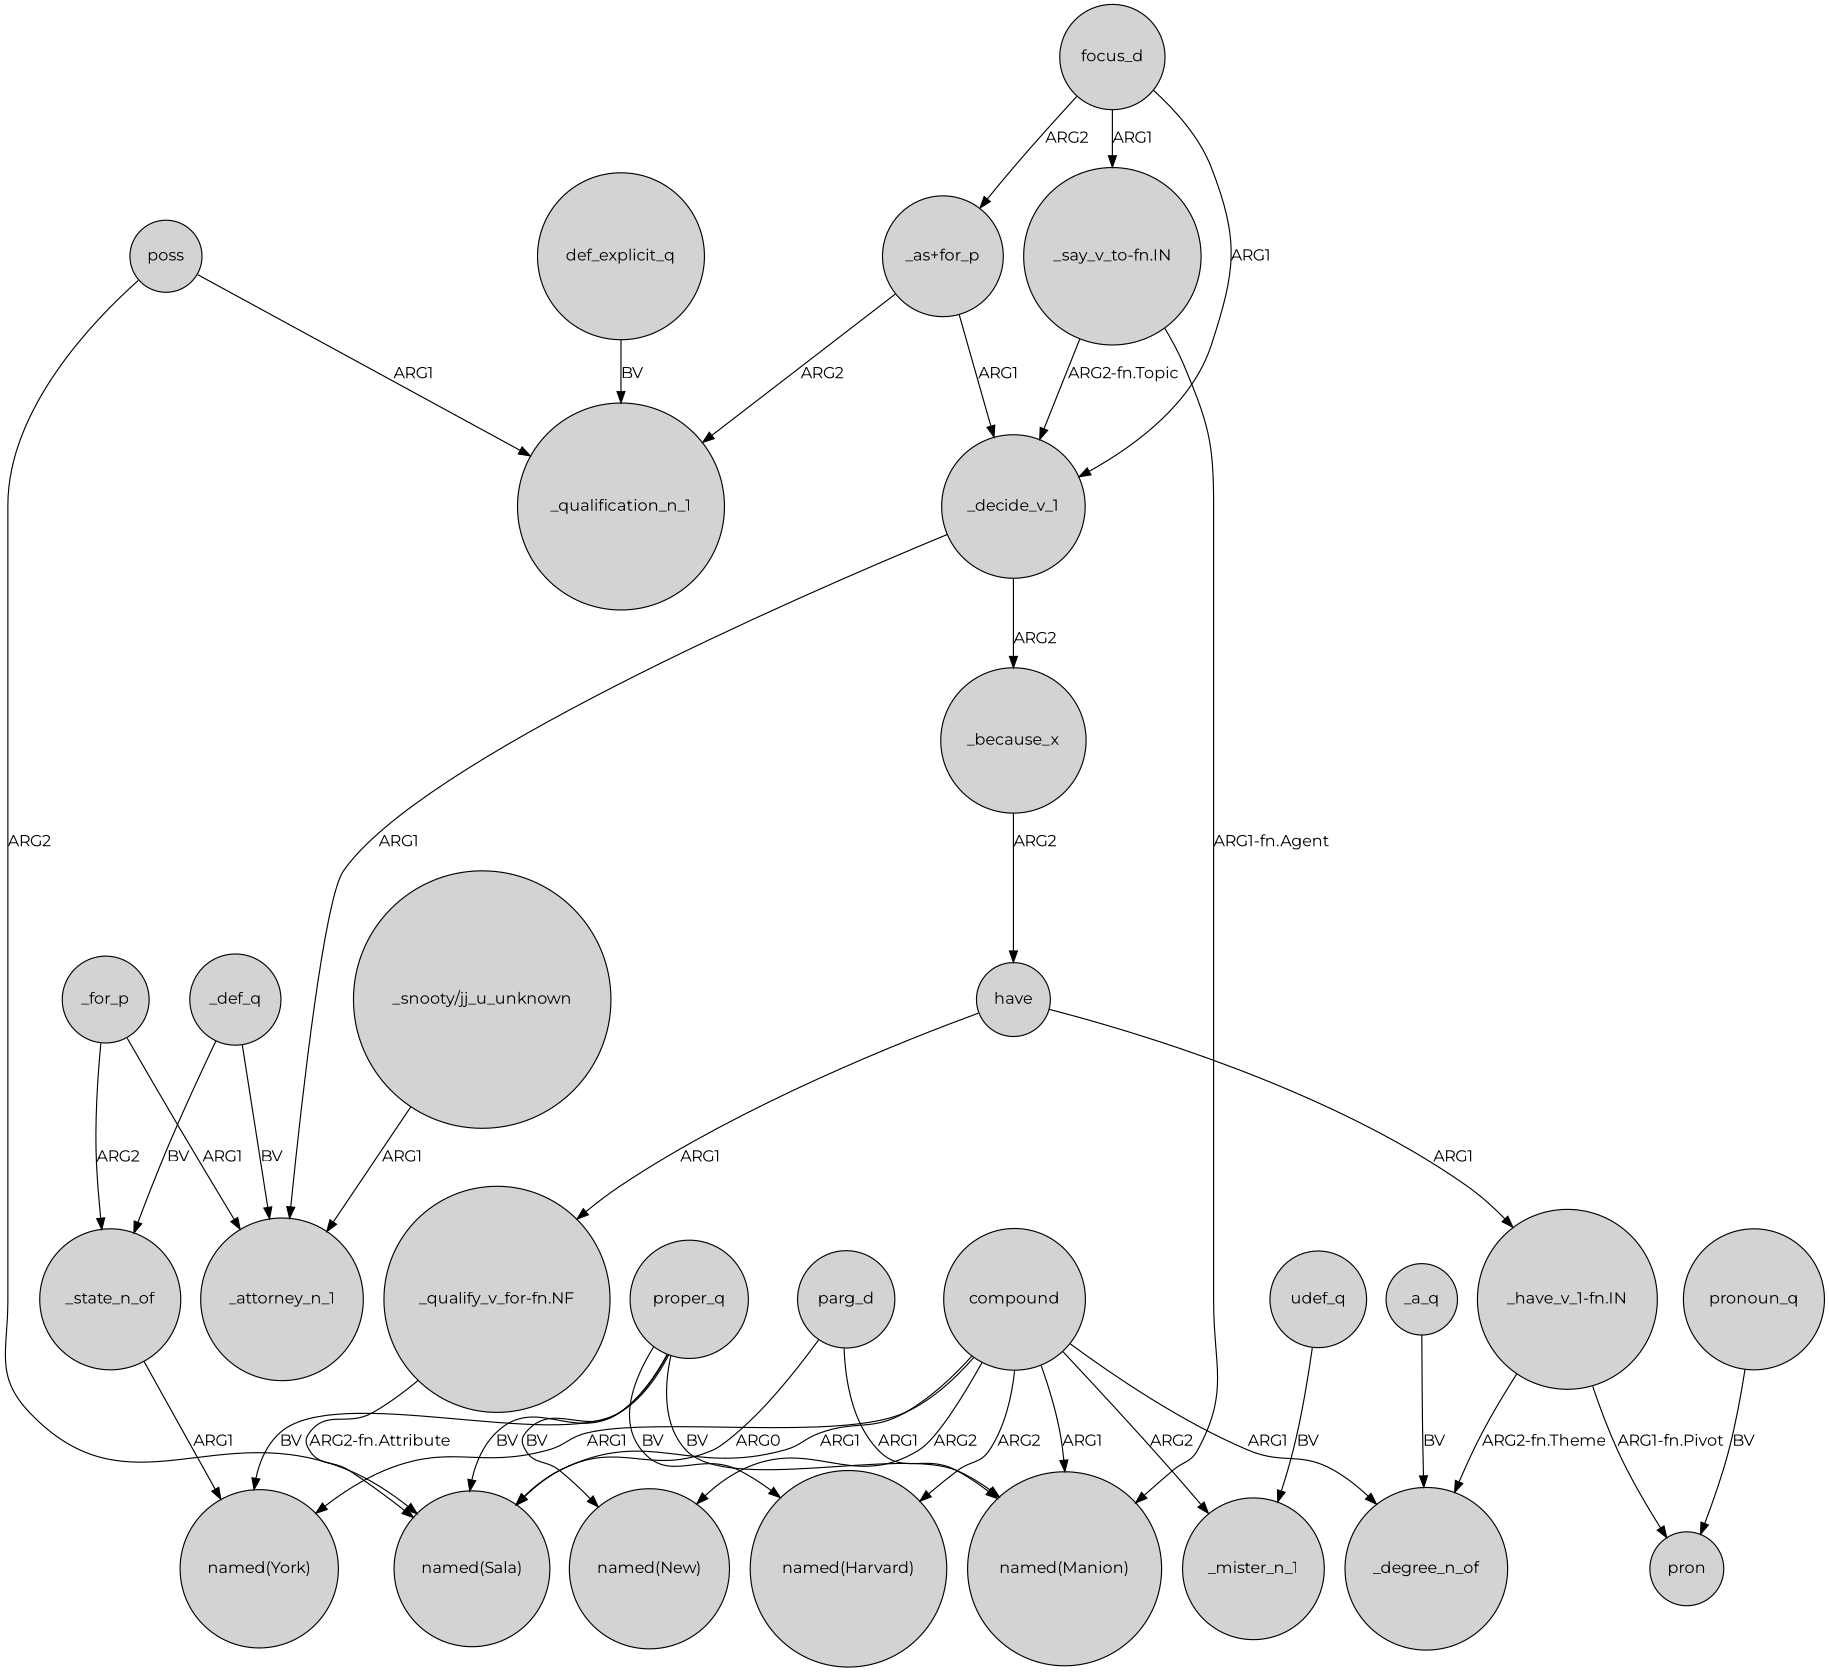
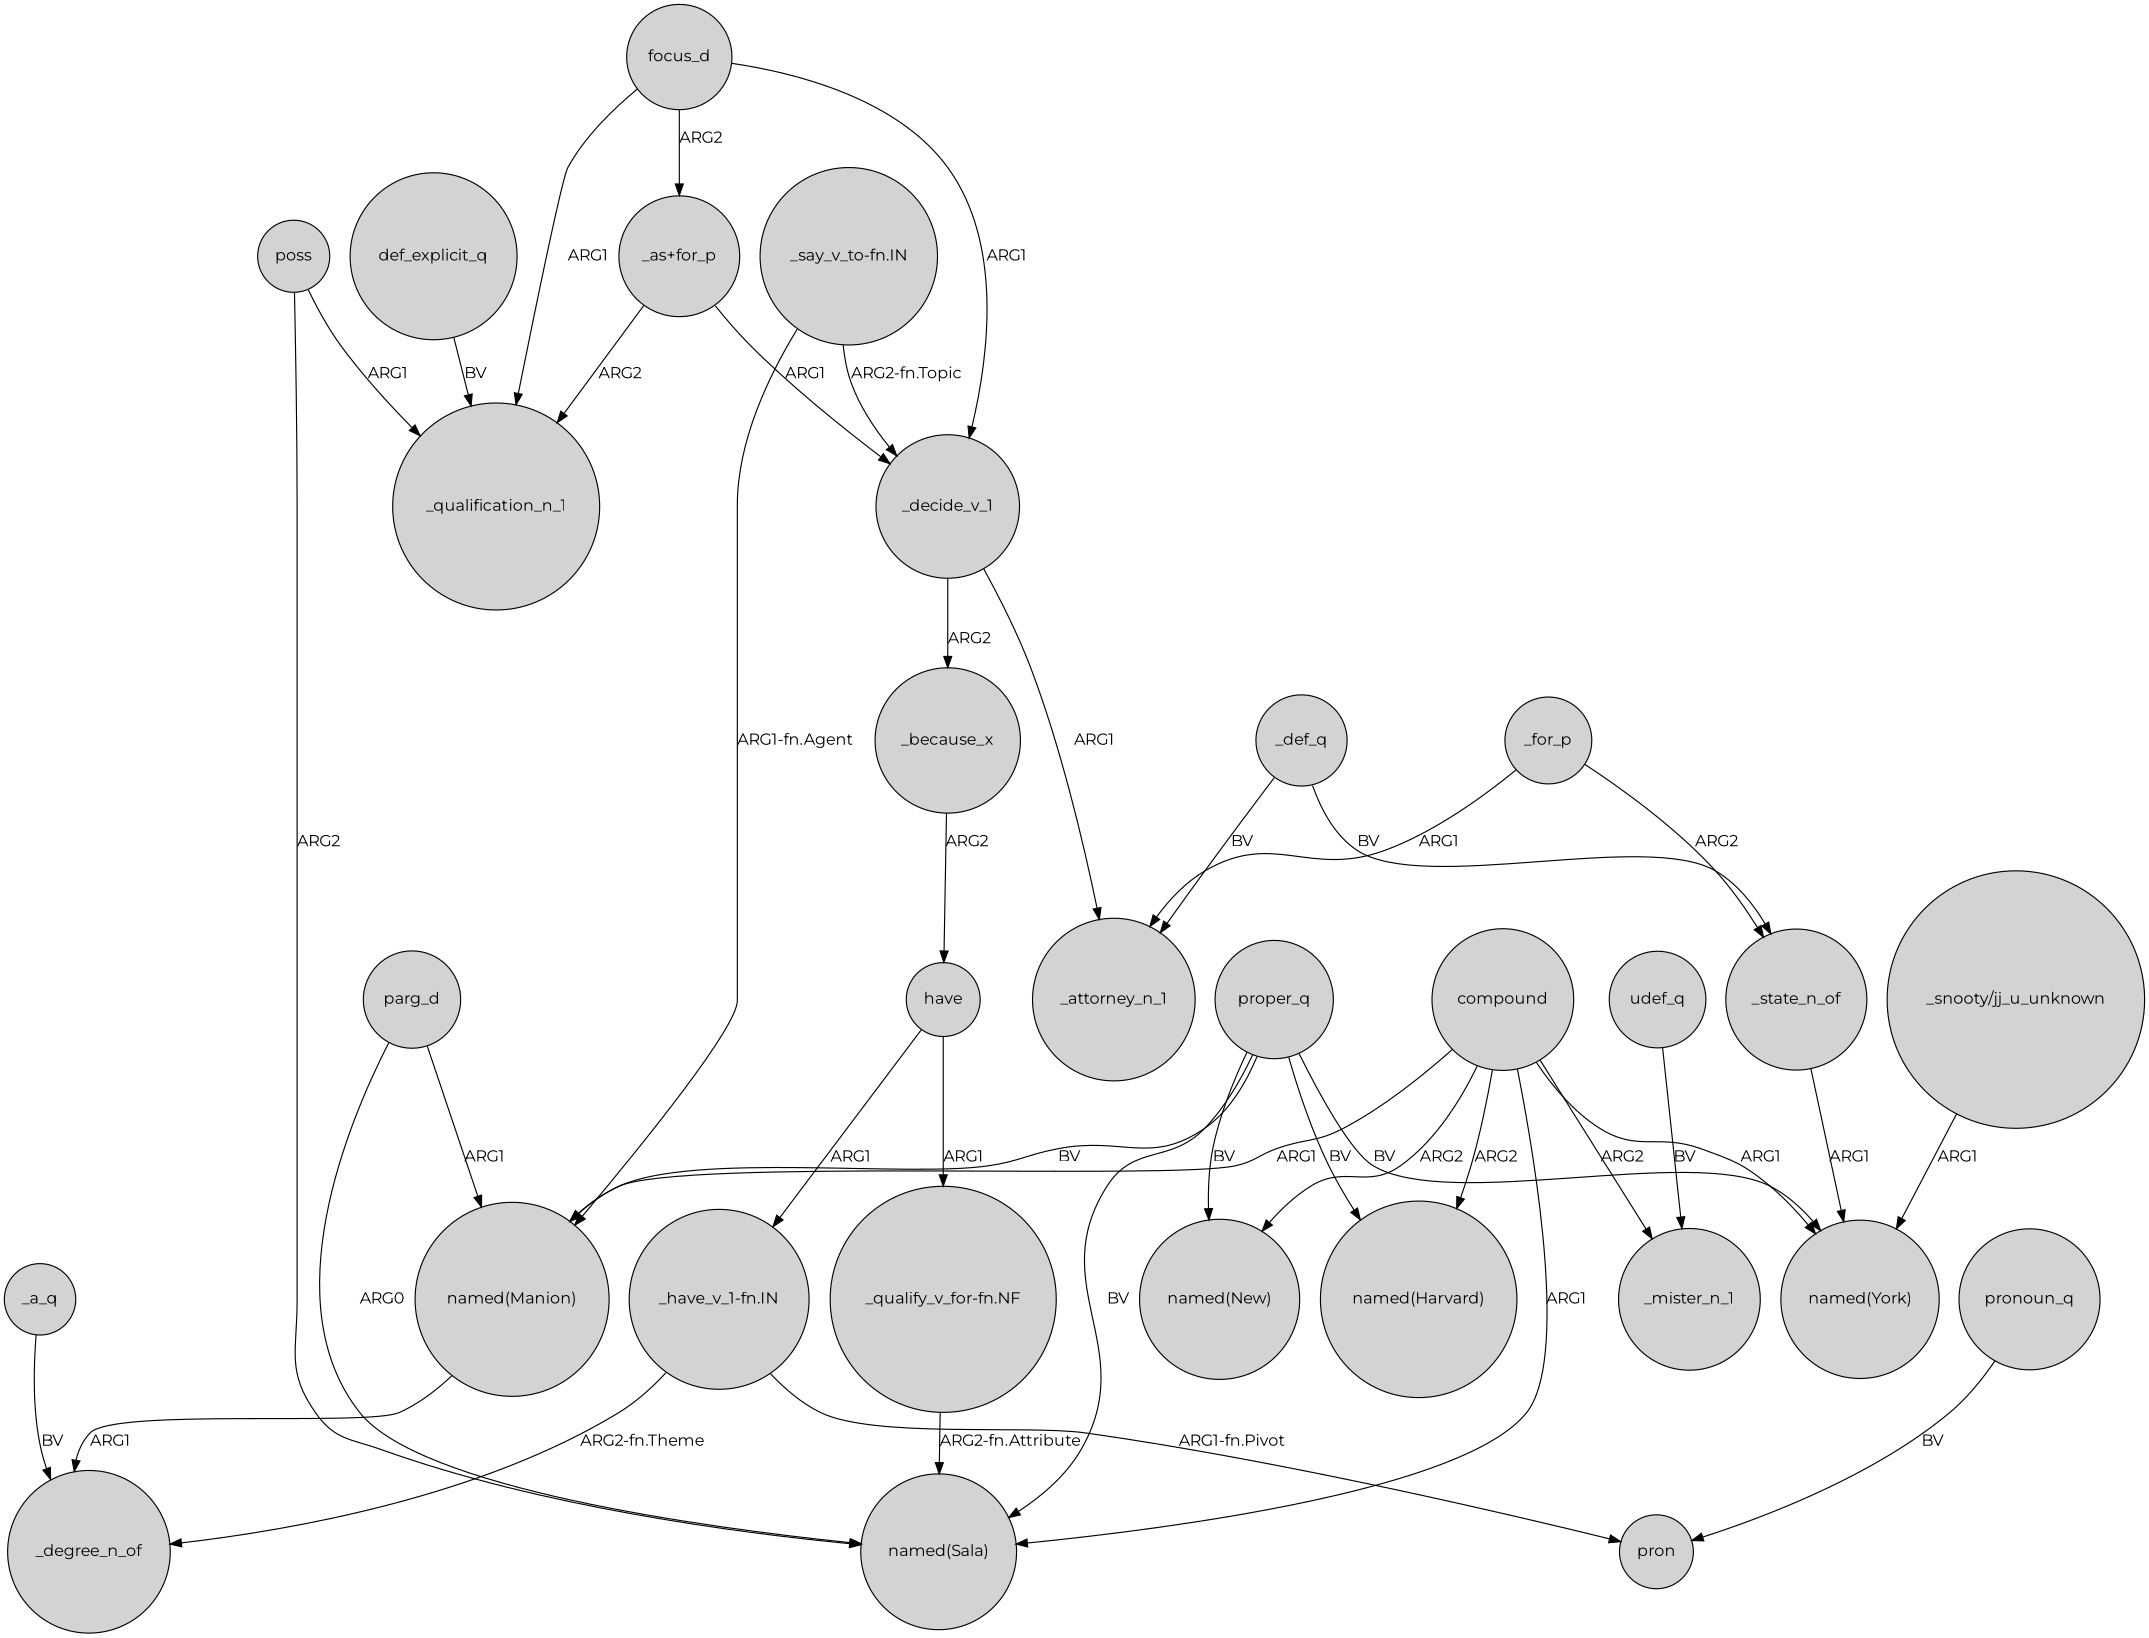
edge "focus_d" -> "_say_v_to-fn.IN": now "focus_d" -> "_qualification_n_1"
edge "_snooty/jj_u_unknown" -> "_attorney_n_1": now "_snooty/jj_u_unknown" -> "named(York)"
edge "compound" -> "_degree_n_of": now "named(Manion)" -> "_degree_n_of"
